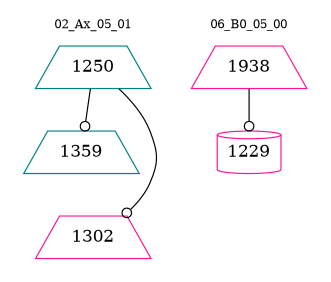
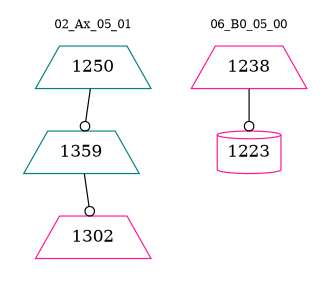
node "1938": label "1938" -> "1238"
edge "1250" -> "1302": now "1359" -> "1302"
node "1229": label "1229" -> "1223"
